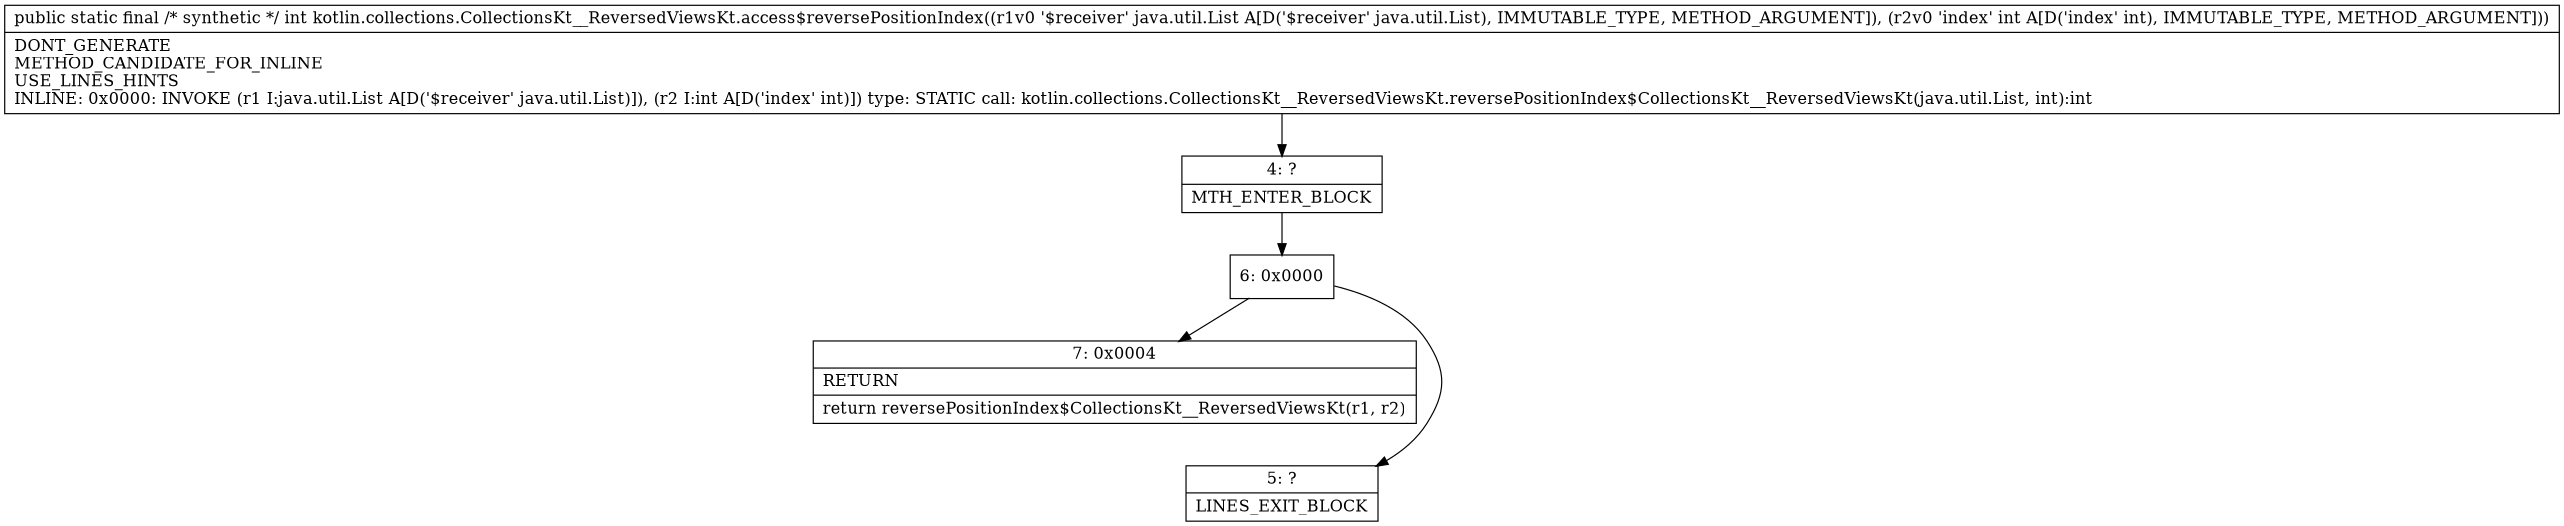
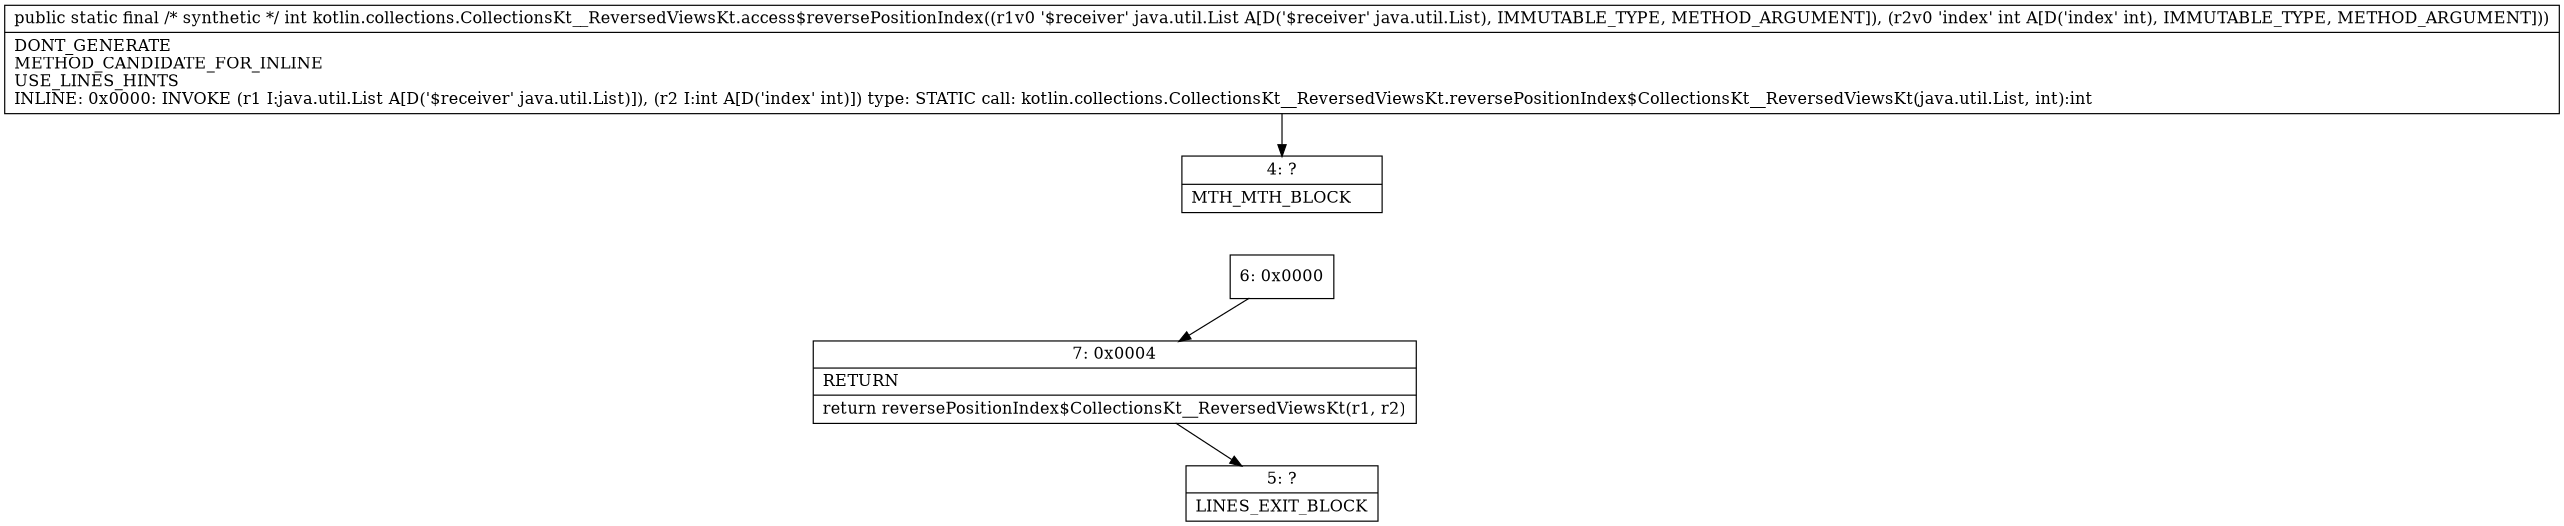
node "4: ?": text "MTH_ENTER_BLOCK" -> "MTH_MTH_BLOCK"
edge "4: ?" -> "6: 0x0000": removed
edge "6: 0x0000" -> "5: ?": now "7: 0x0004" -> "5: ?"
